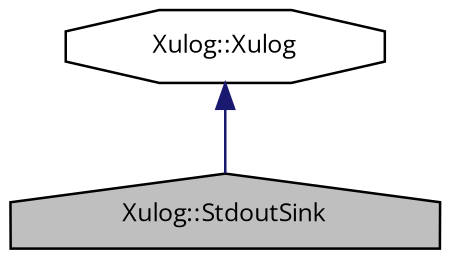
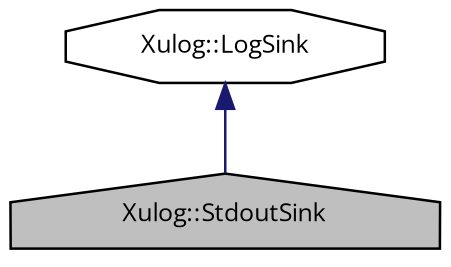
node "Xulog::Xulog": label "Xulog::Xulog" -> "Xulog::LogSink"
